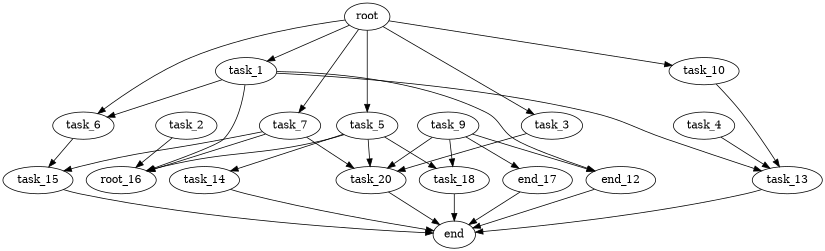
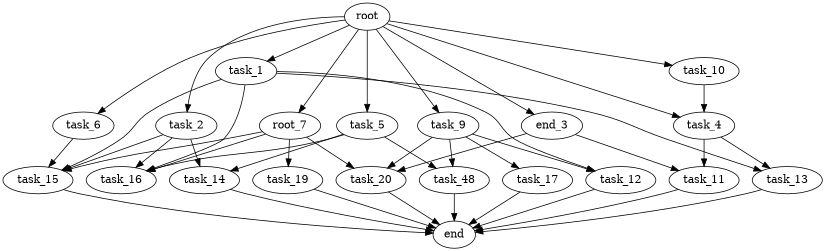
edge "root" -> "task_2": added
edge "root" -> "task_9": added
edge "root" -> "task_4": added
edge "task_1" -> "task_6": now "task_1" -> "task_15"
edge "task_10" -> "task_13": now "task_10" -> "task_4"
node "task_7": label "task_7" -> "root_7"
node "task_3": label "task_3" -> "end_3"
edge "task_2" -> "task_14": added
edge "task_5" -> "task_20": removed
edge "task_2" -> "task_15": added
node "root_16": label "root_16" -> "task_16"
node "task_19": added
node "task_18": label "task_18" -> "task_48"
node "end_17": label "end_17" -> "task_17"
node "end_12": label "end_12" -> "task_12"
node "task_11": added
